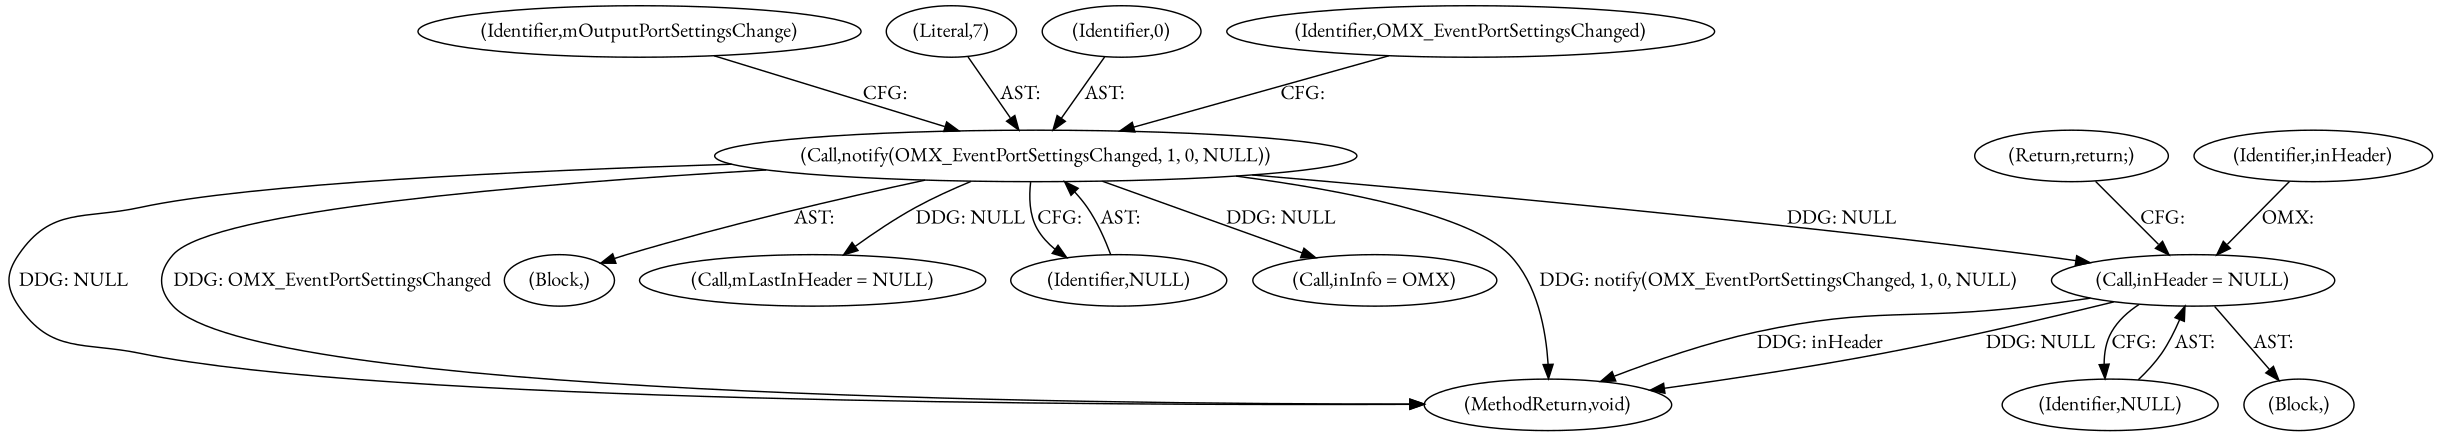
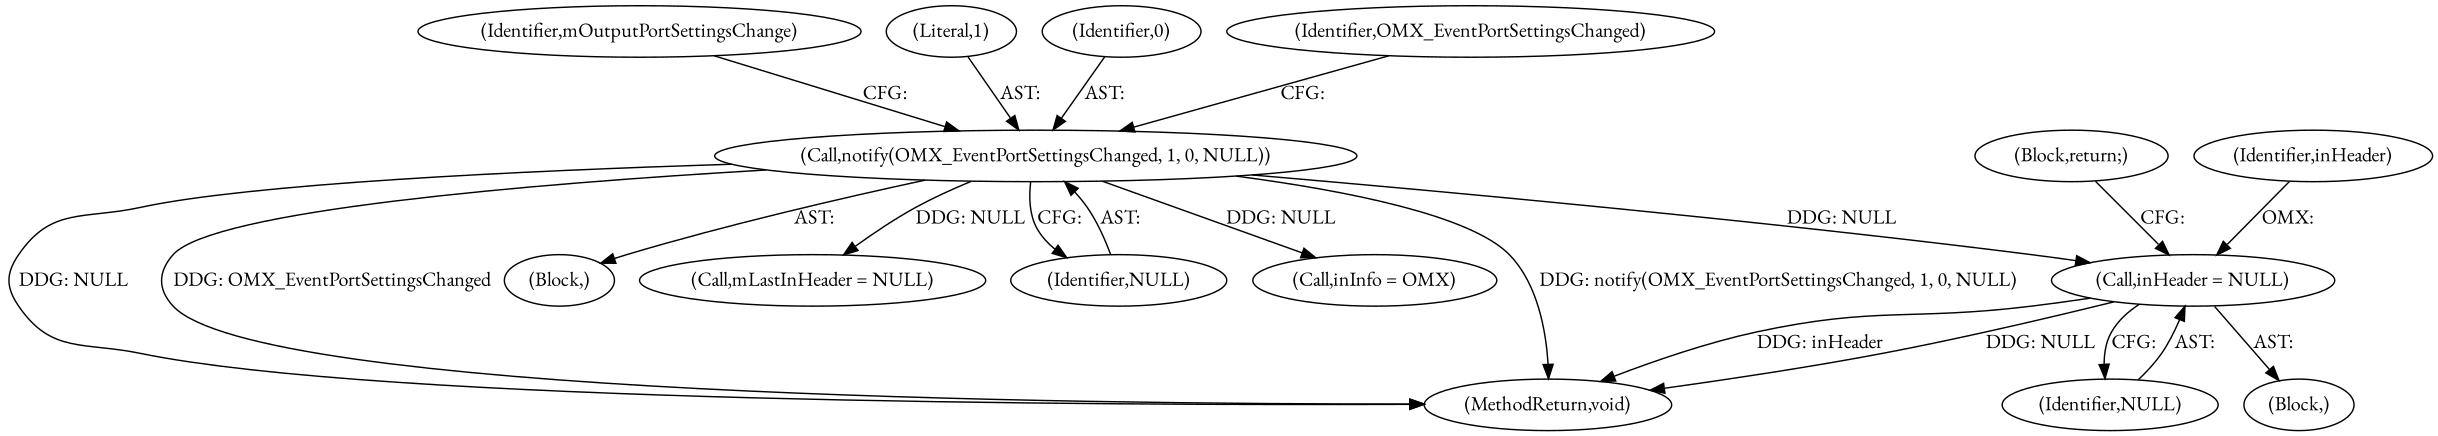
node "(Literal,7)": label "(Literal,7)" -> "(Literal,1)"
node "(Return,return;)": label "(Return,return;)" -> "(Block,return;)"
